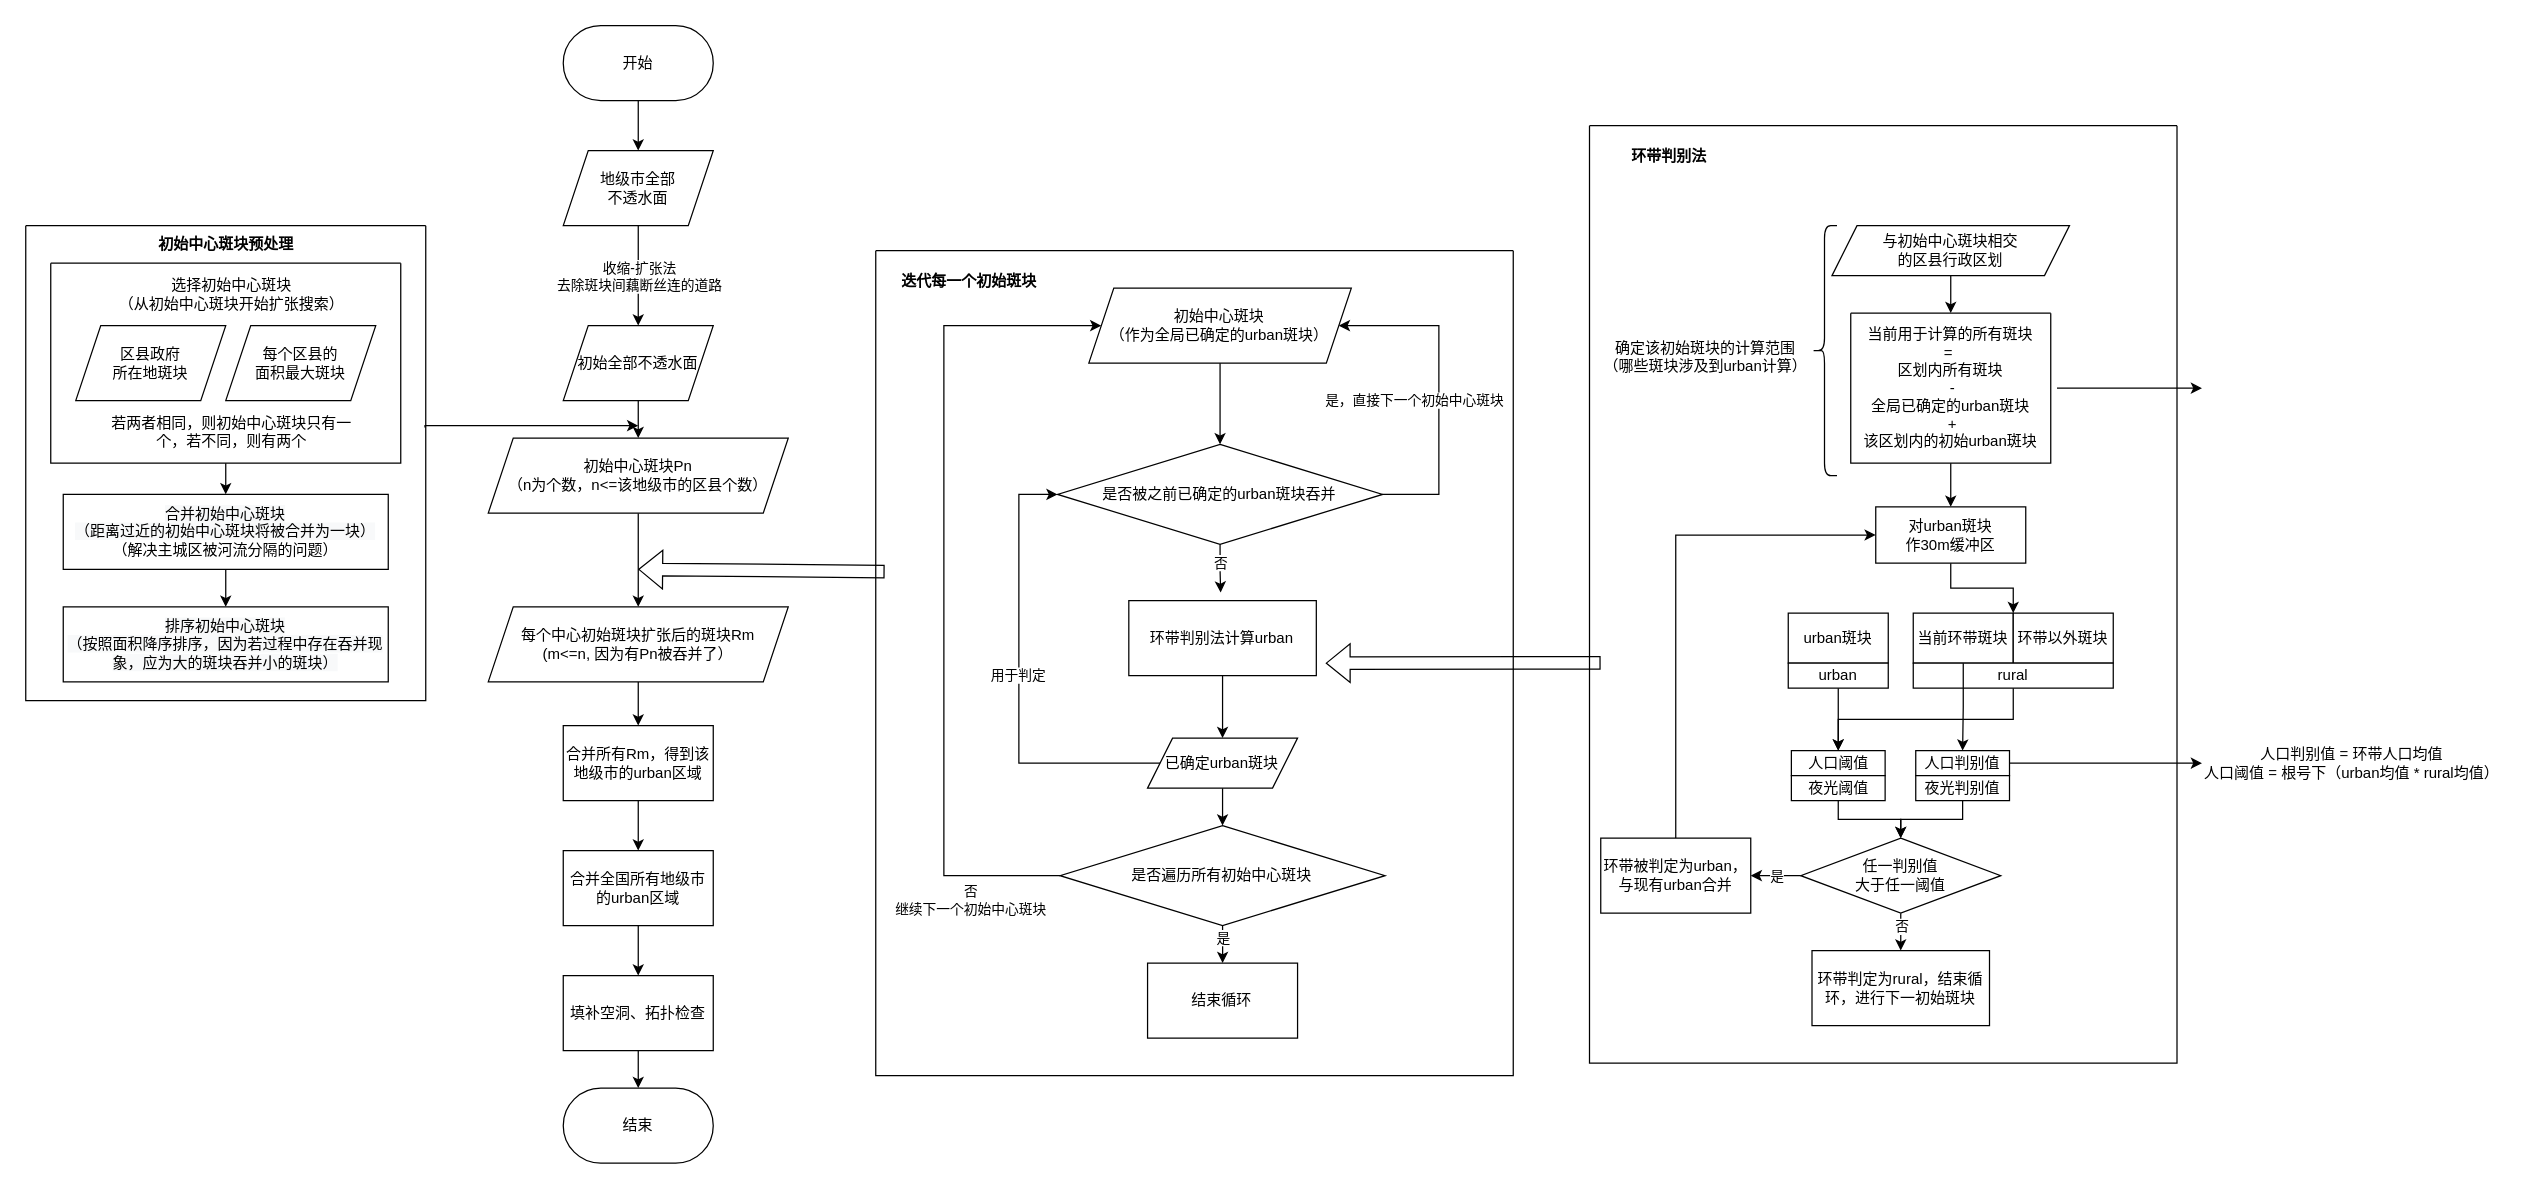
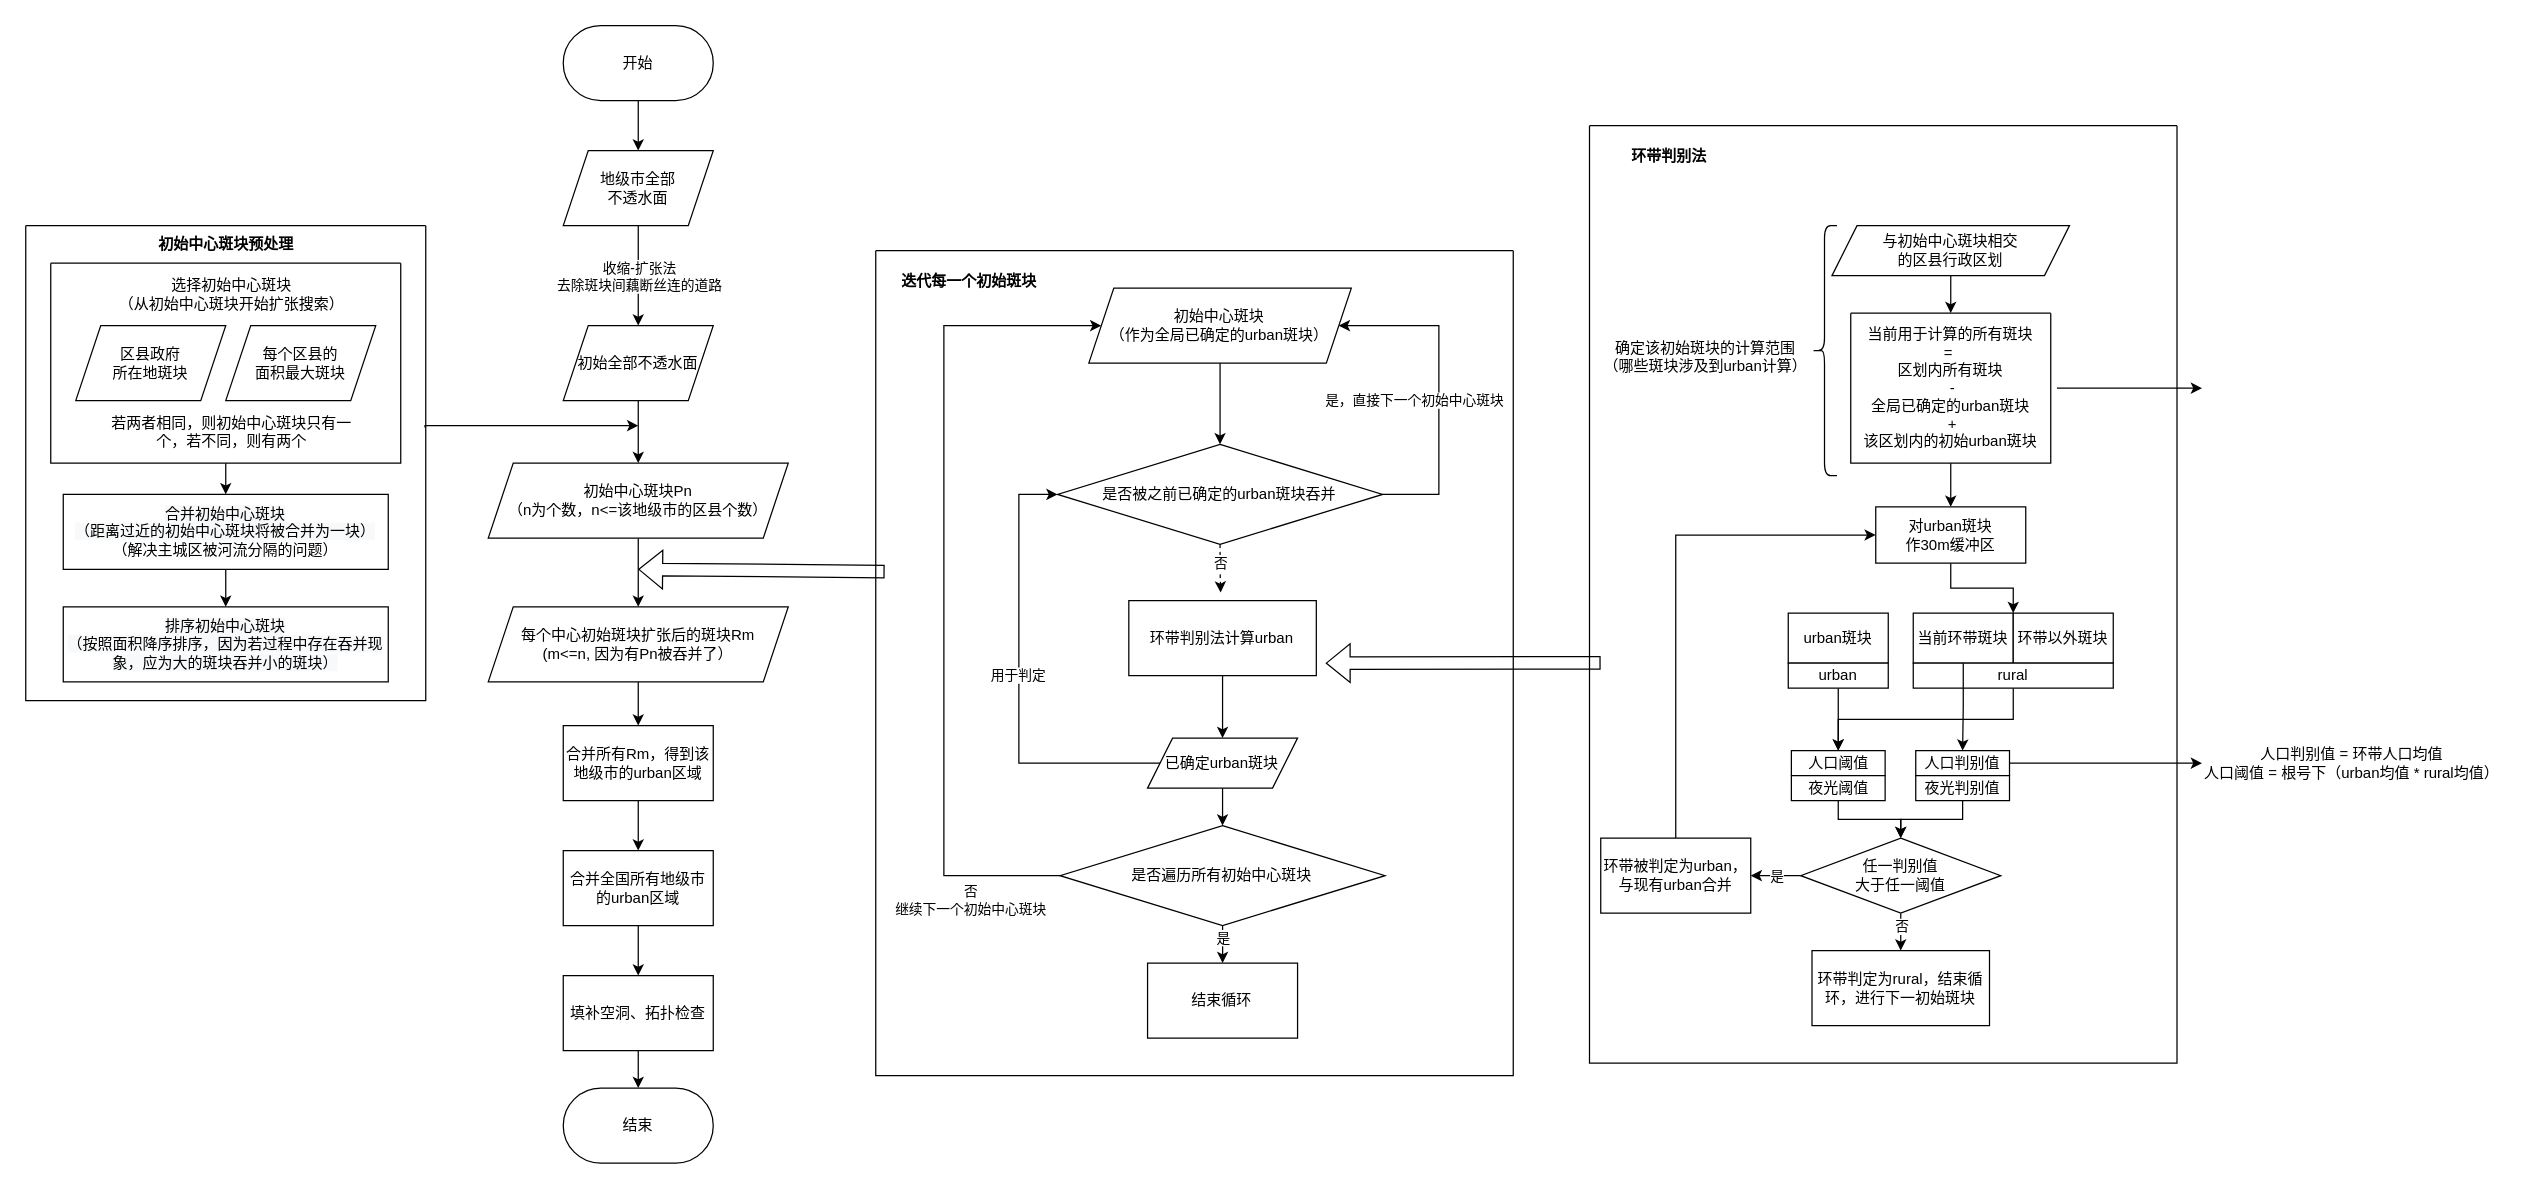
node "初始中心斑块Pn （n为个数，n<=该地级市的区县个数）": moved (638, 476) -> (638, 501)
edge "是否被之前已确定的urban斑块吞并" -> "环带判别法计算urban": style solid -> dashed
